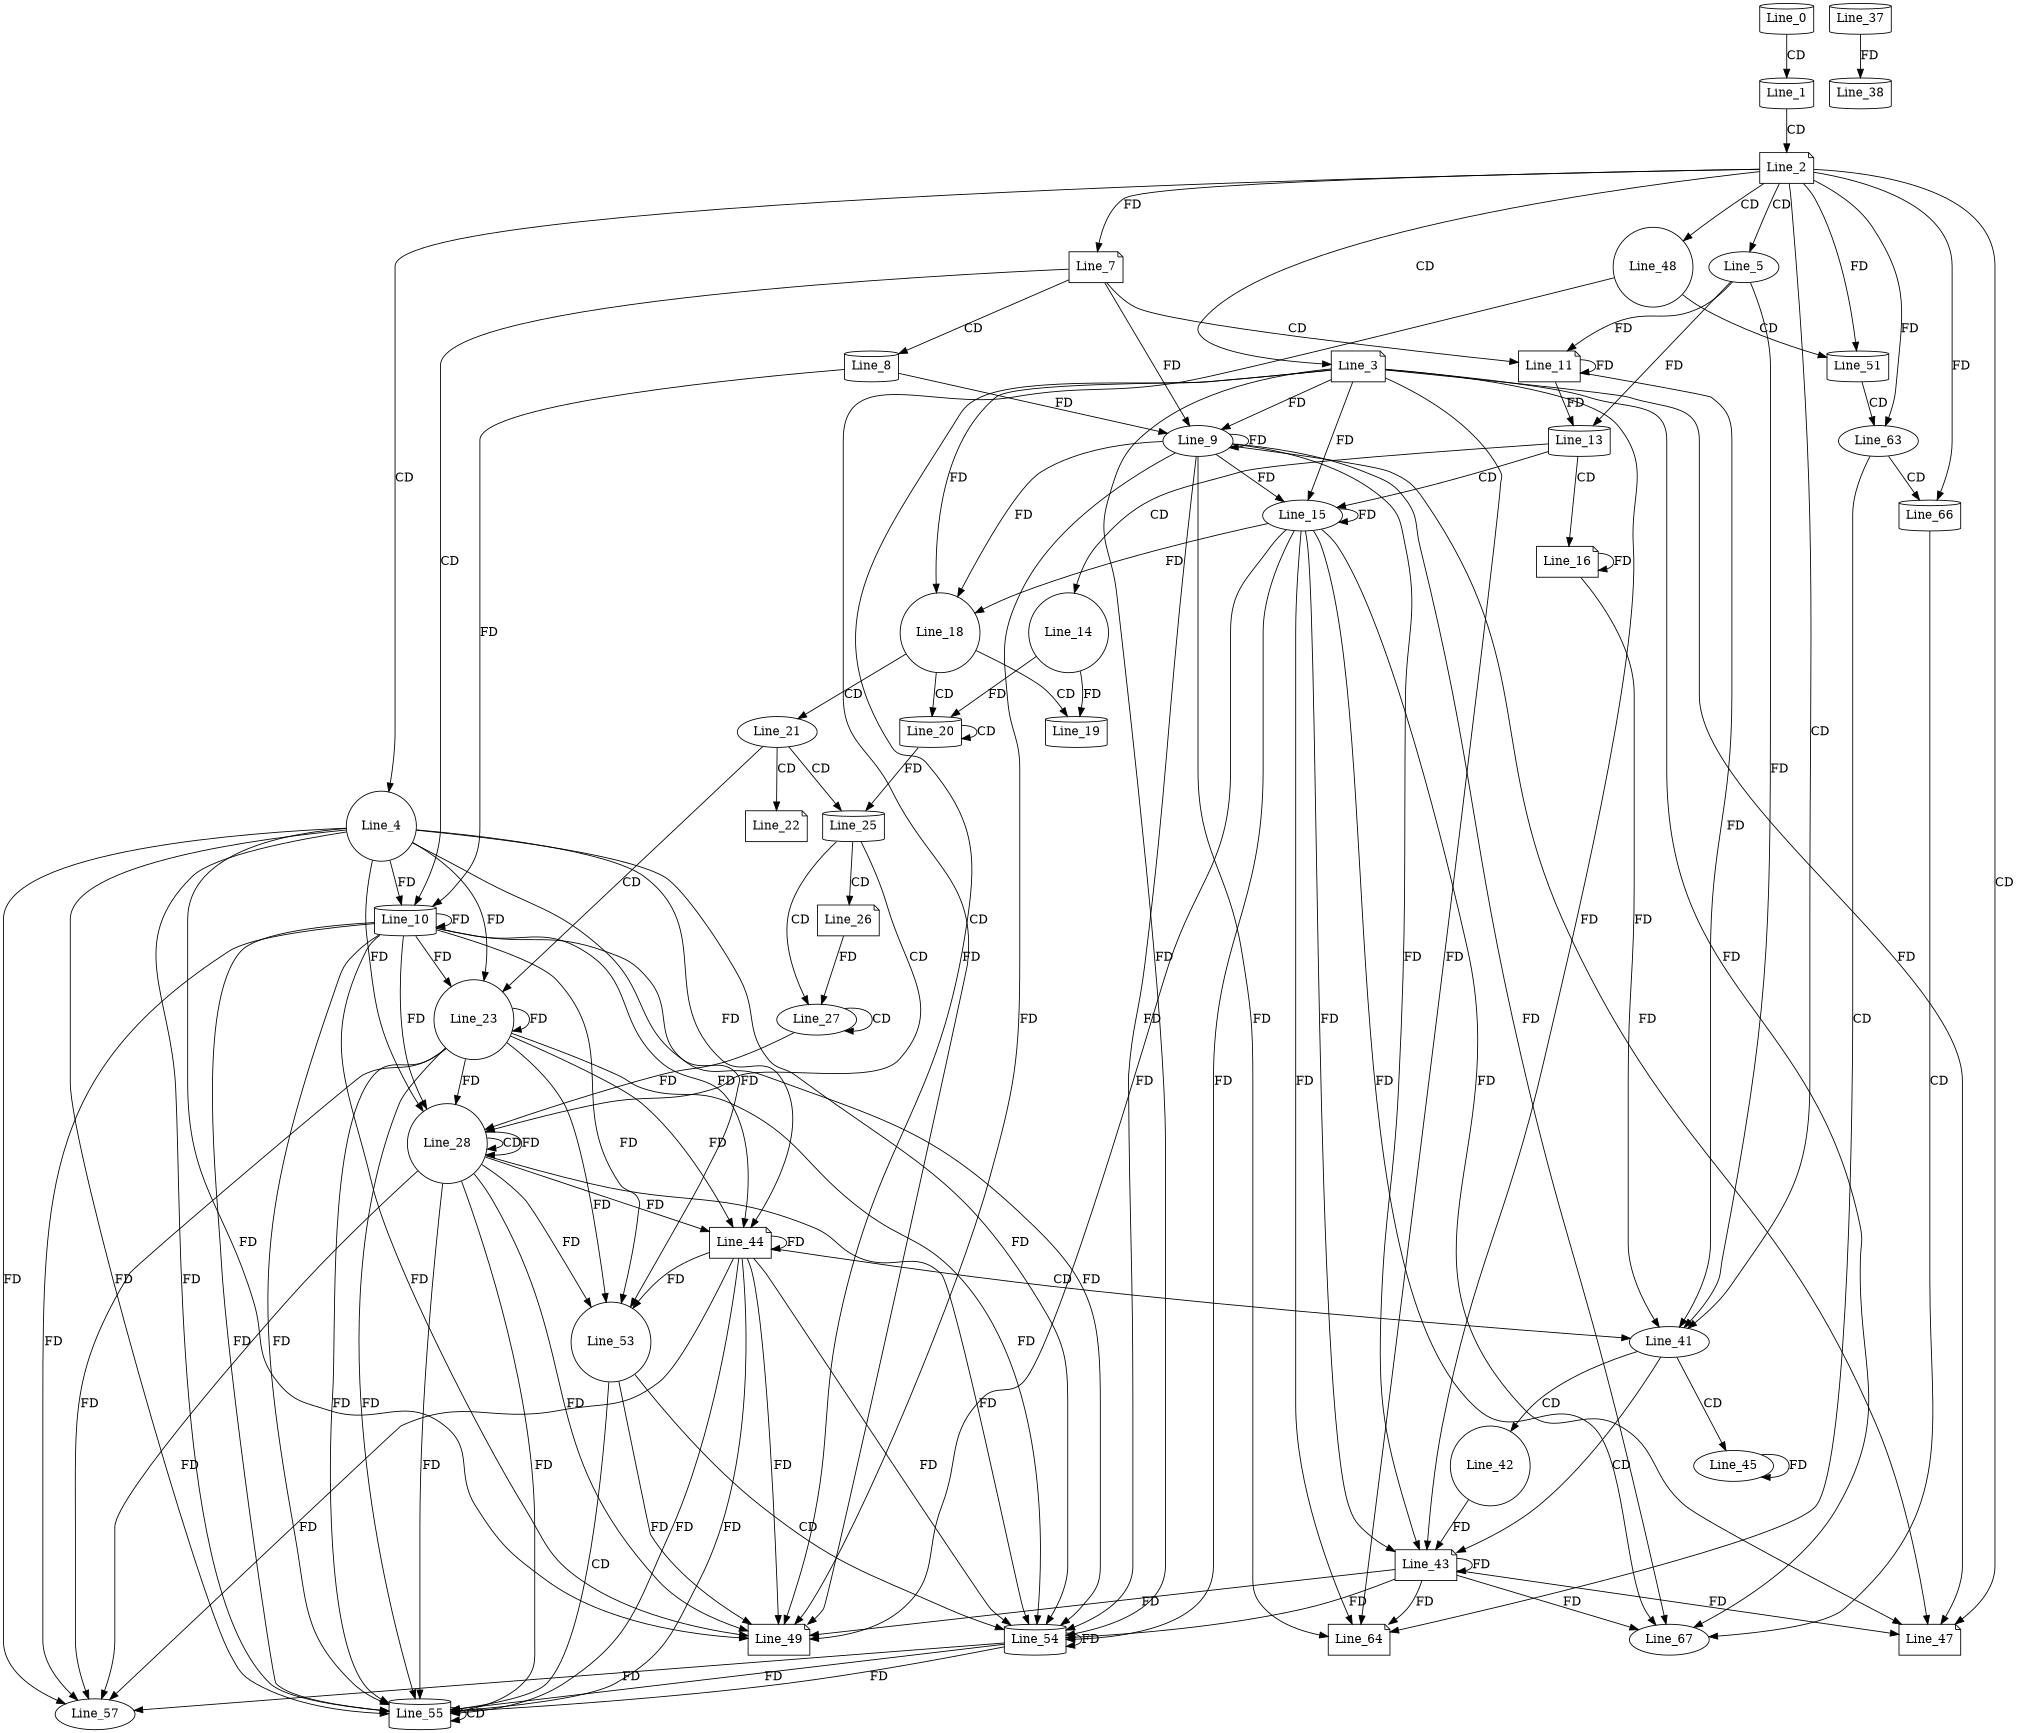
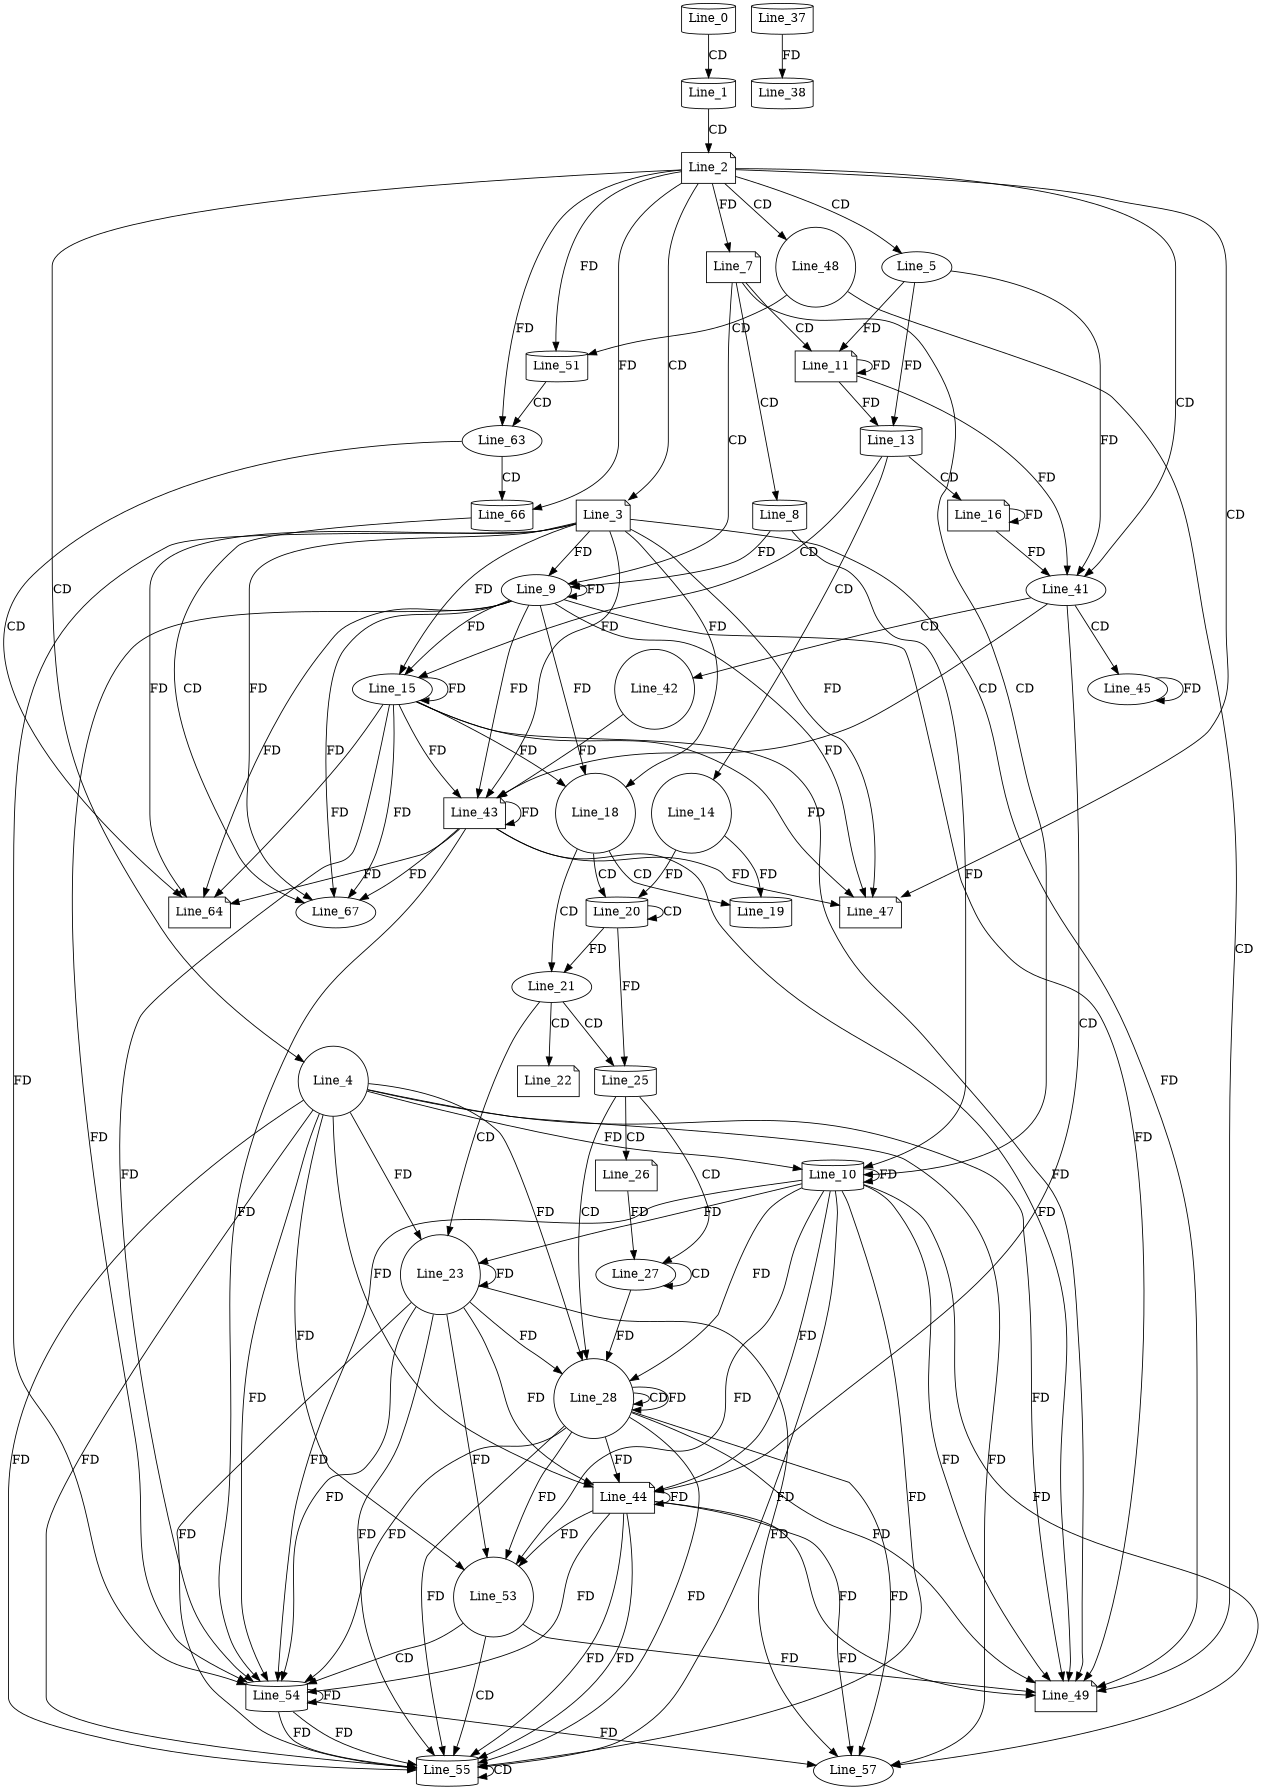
edge "Line_7" -> "Line_9": label "FD" -> "CD"
edge "Line_20" -> "Line_21": added, label "FD"
edge "Line_44" -> "Line_41": reversed
